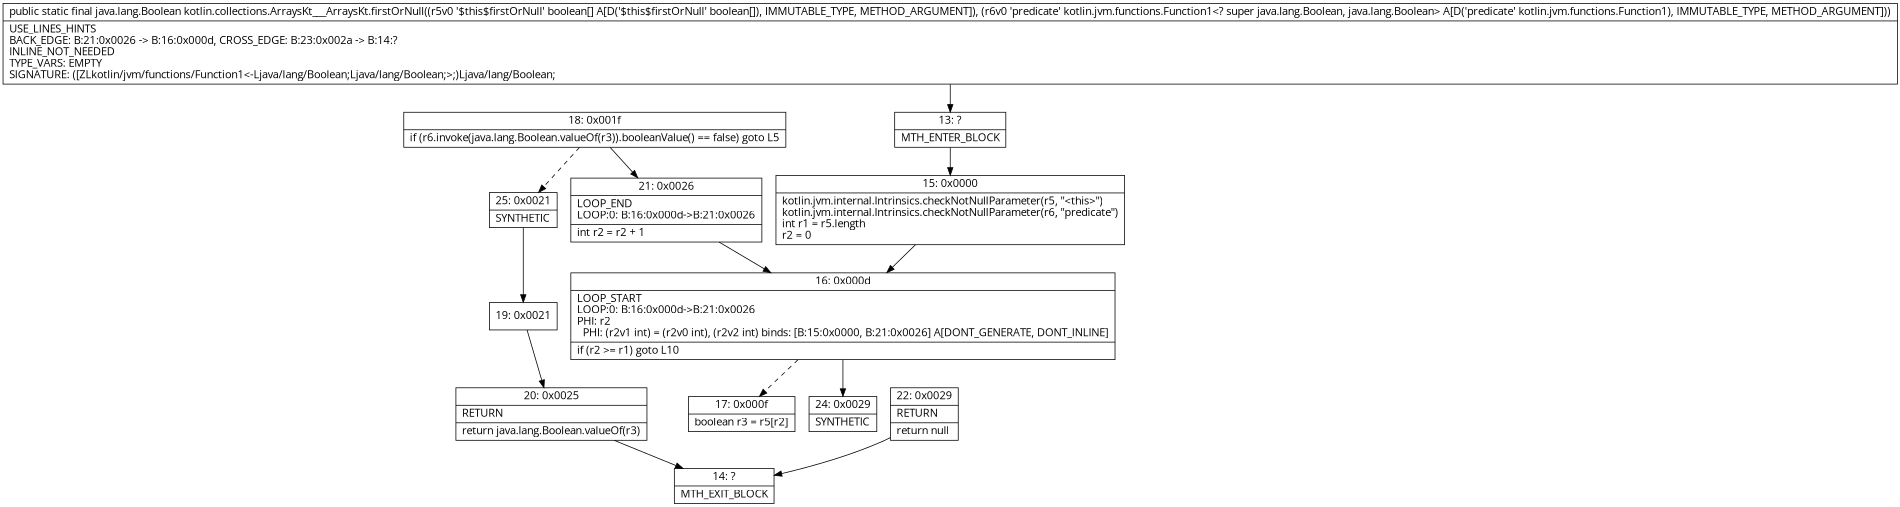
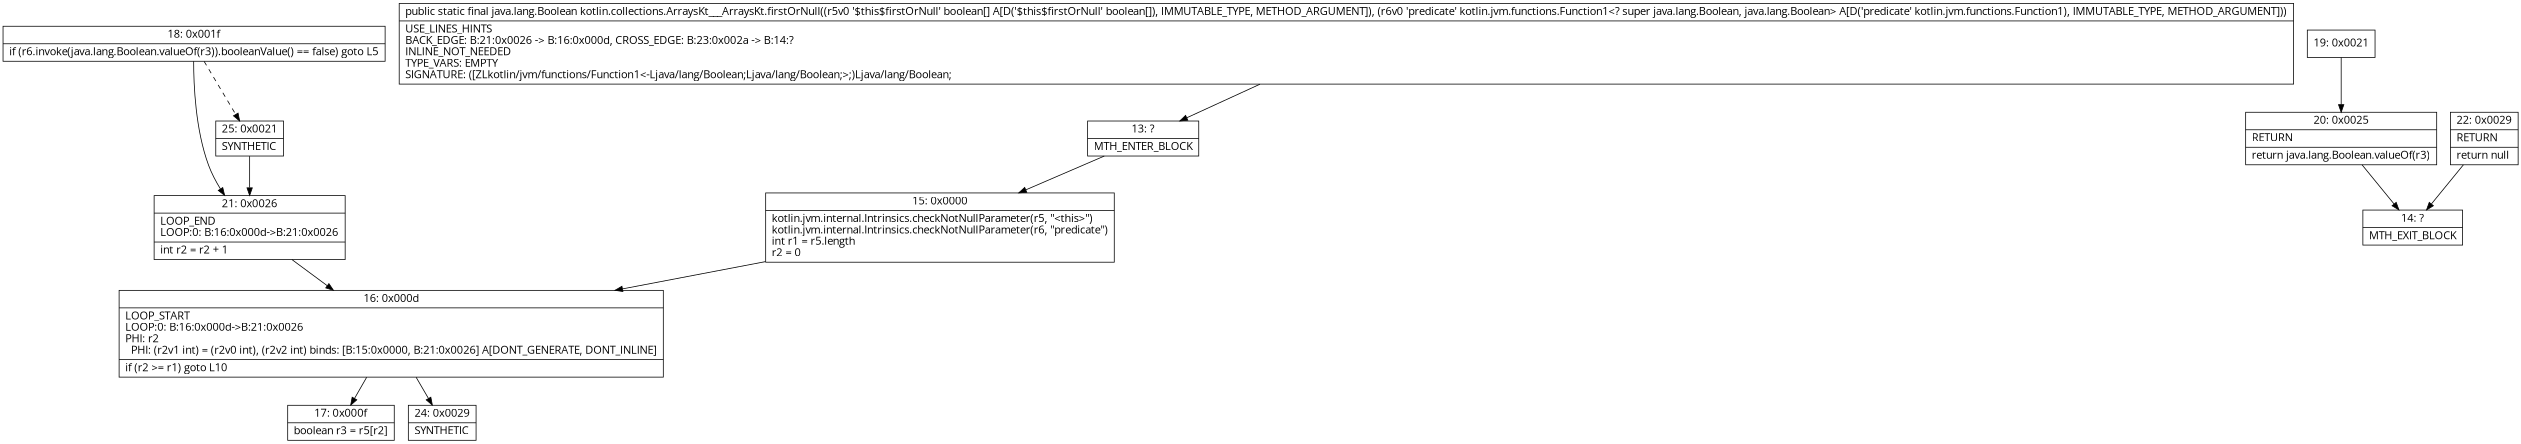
edge "25: 0x0021" -> "19: 0x0021": now "25: 0x0021" -> "21: 0x0026"
edge "16: 0x000d" -> "17: 0x000f": style dashed -> solid
